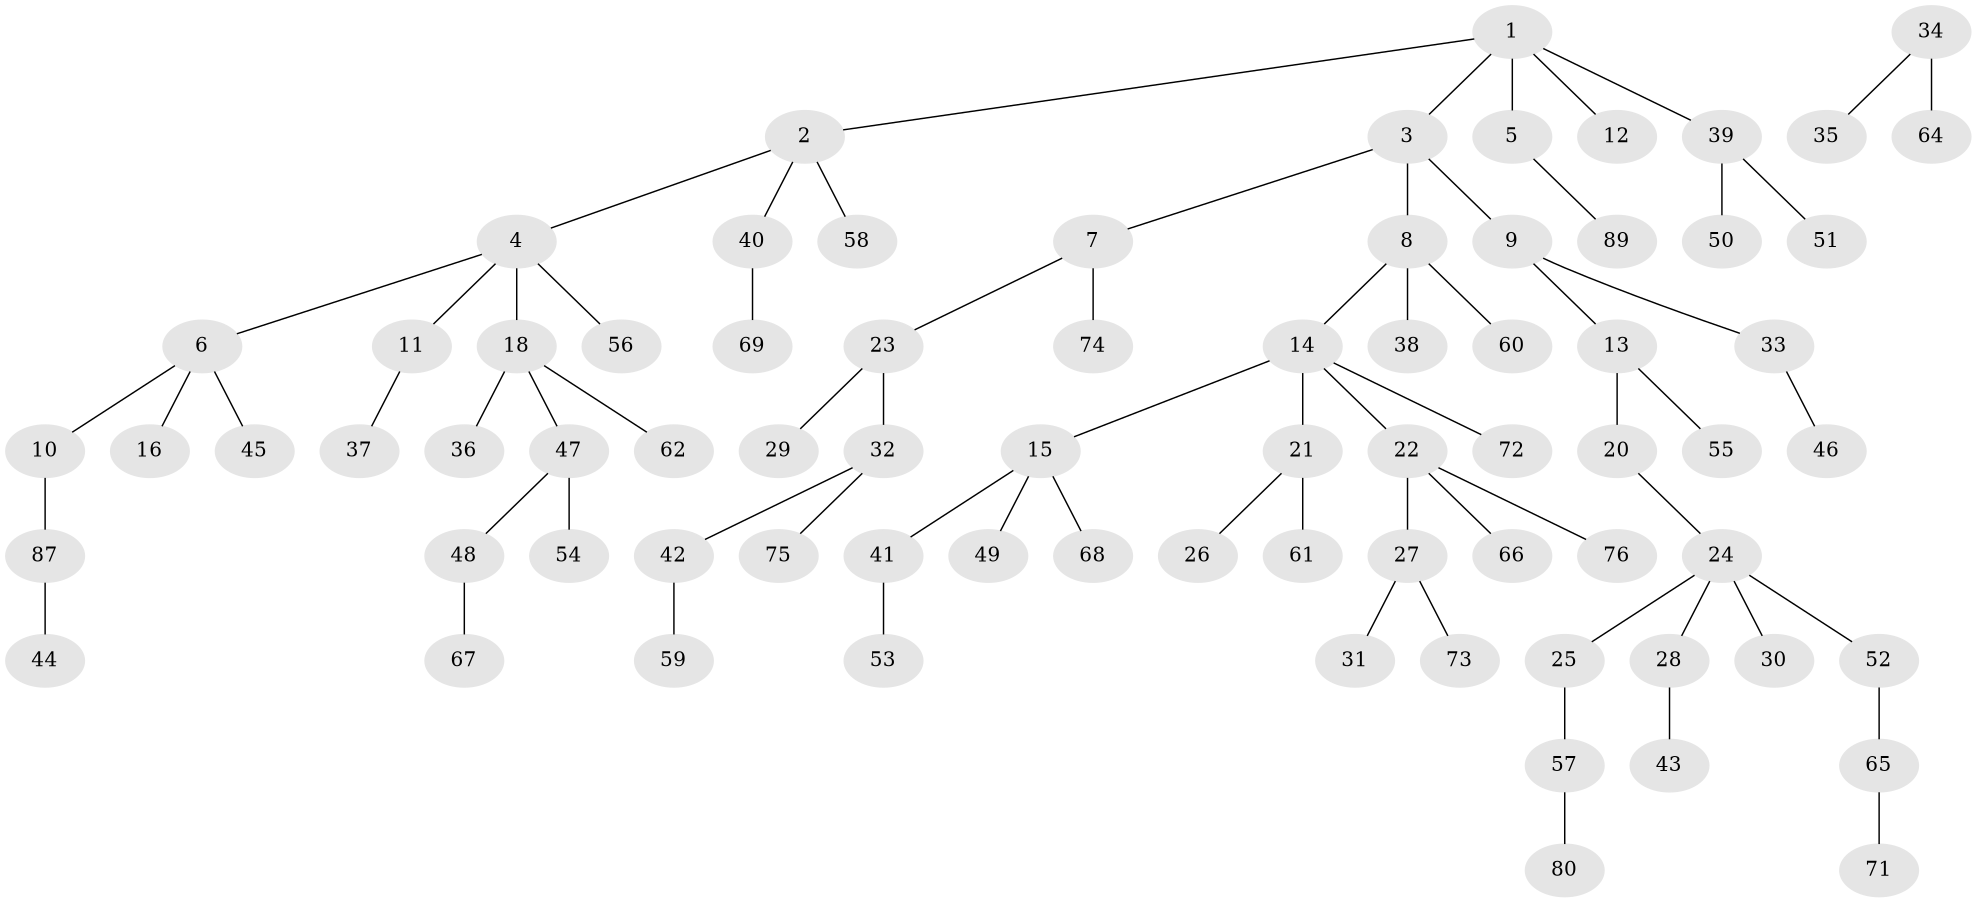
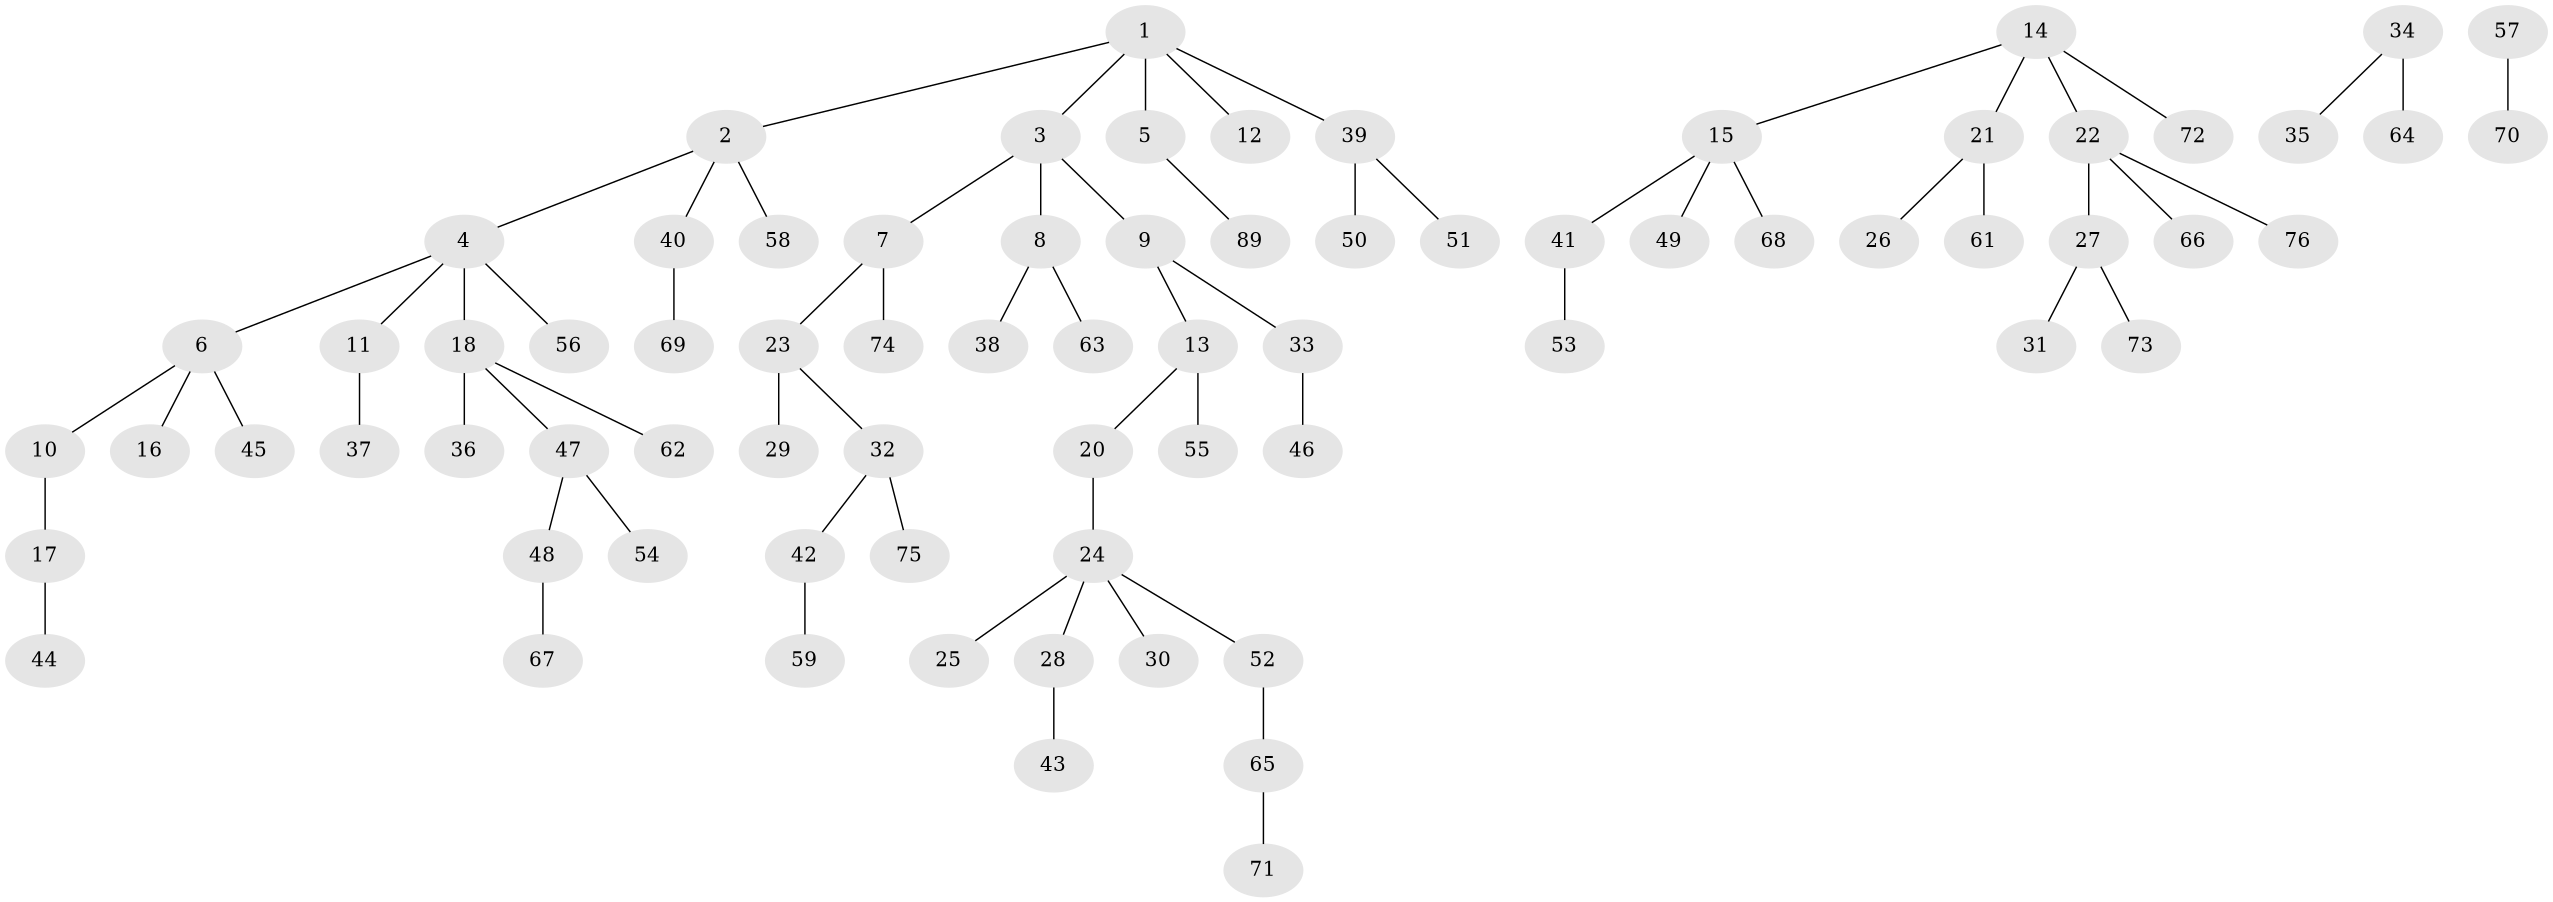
edge "8" -- "14": removed
node "60": label "60" -> "63"
node "87": label "87" -> "17"
edge "25" -- "57": removed
node "80": label "80" -> "70"
